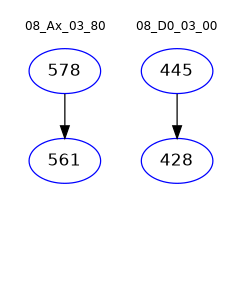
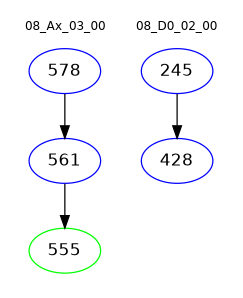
cluster "08_Ax_03_80": label "08_Ax_03_80" -> "08_Ax_03_00"
cluster "08_D0_03_00": label "08_D0_03_00" -> "08_D0_02_00"
node "445": label "445" -> "245"
node "555": added
